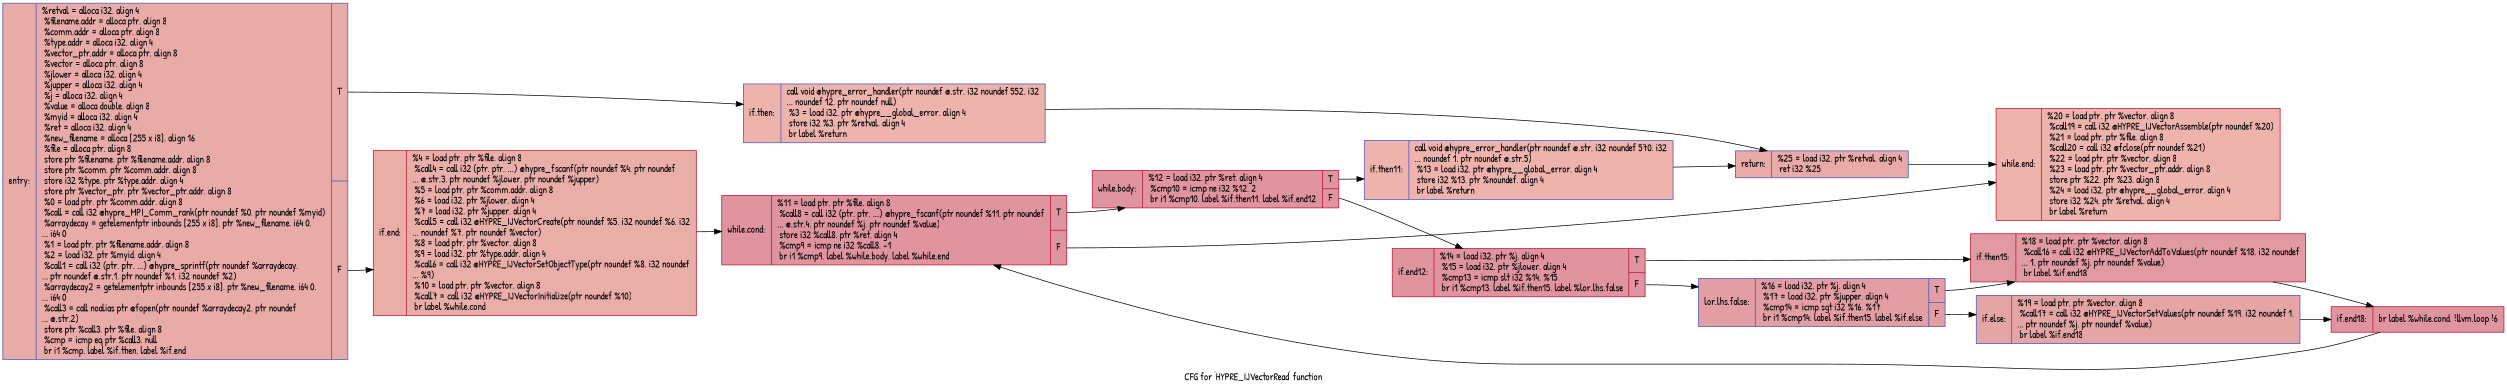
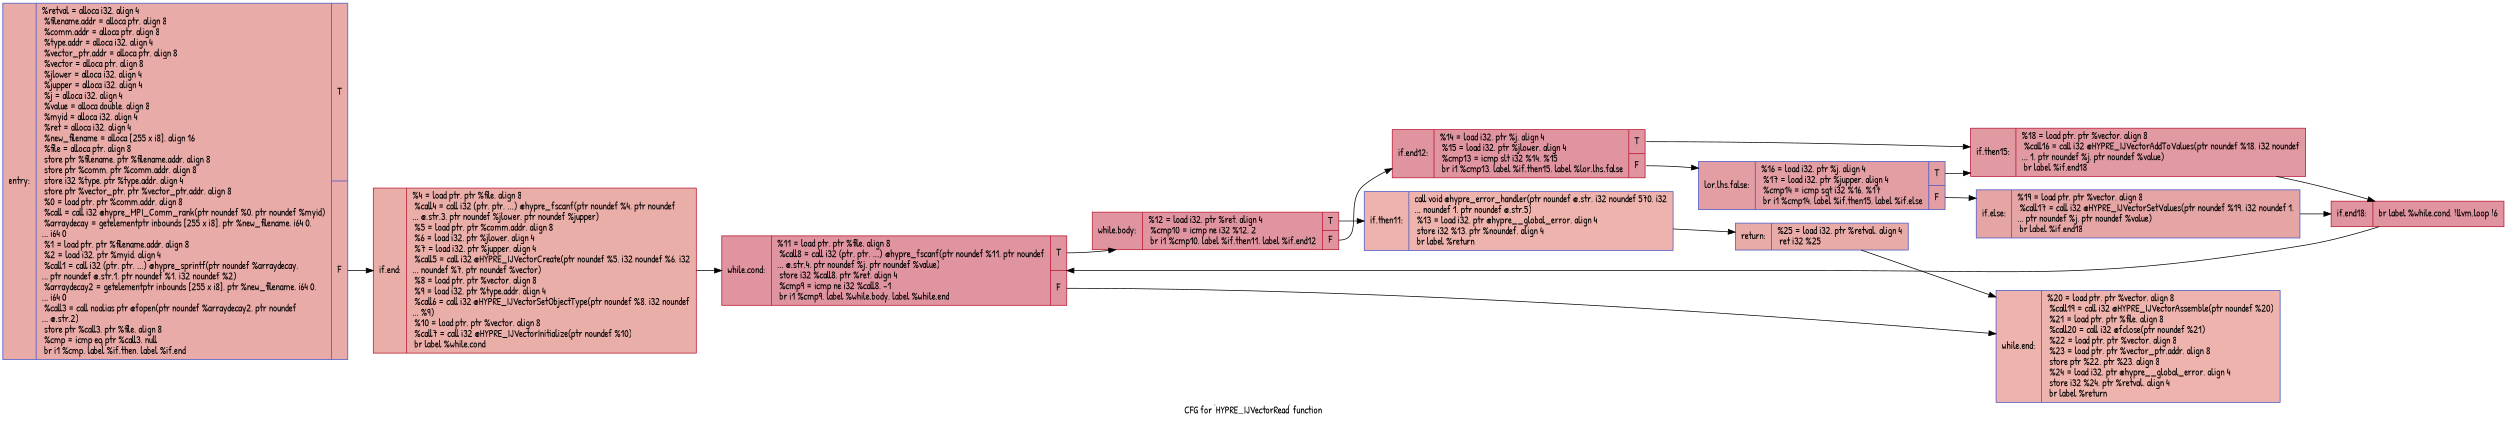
node "if.then:": removed
node "while.end:": color #b70d28ff -> #3d50c3ff
